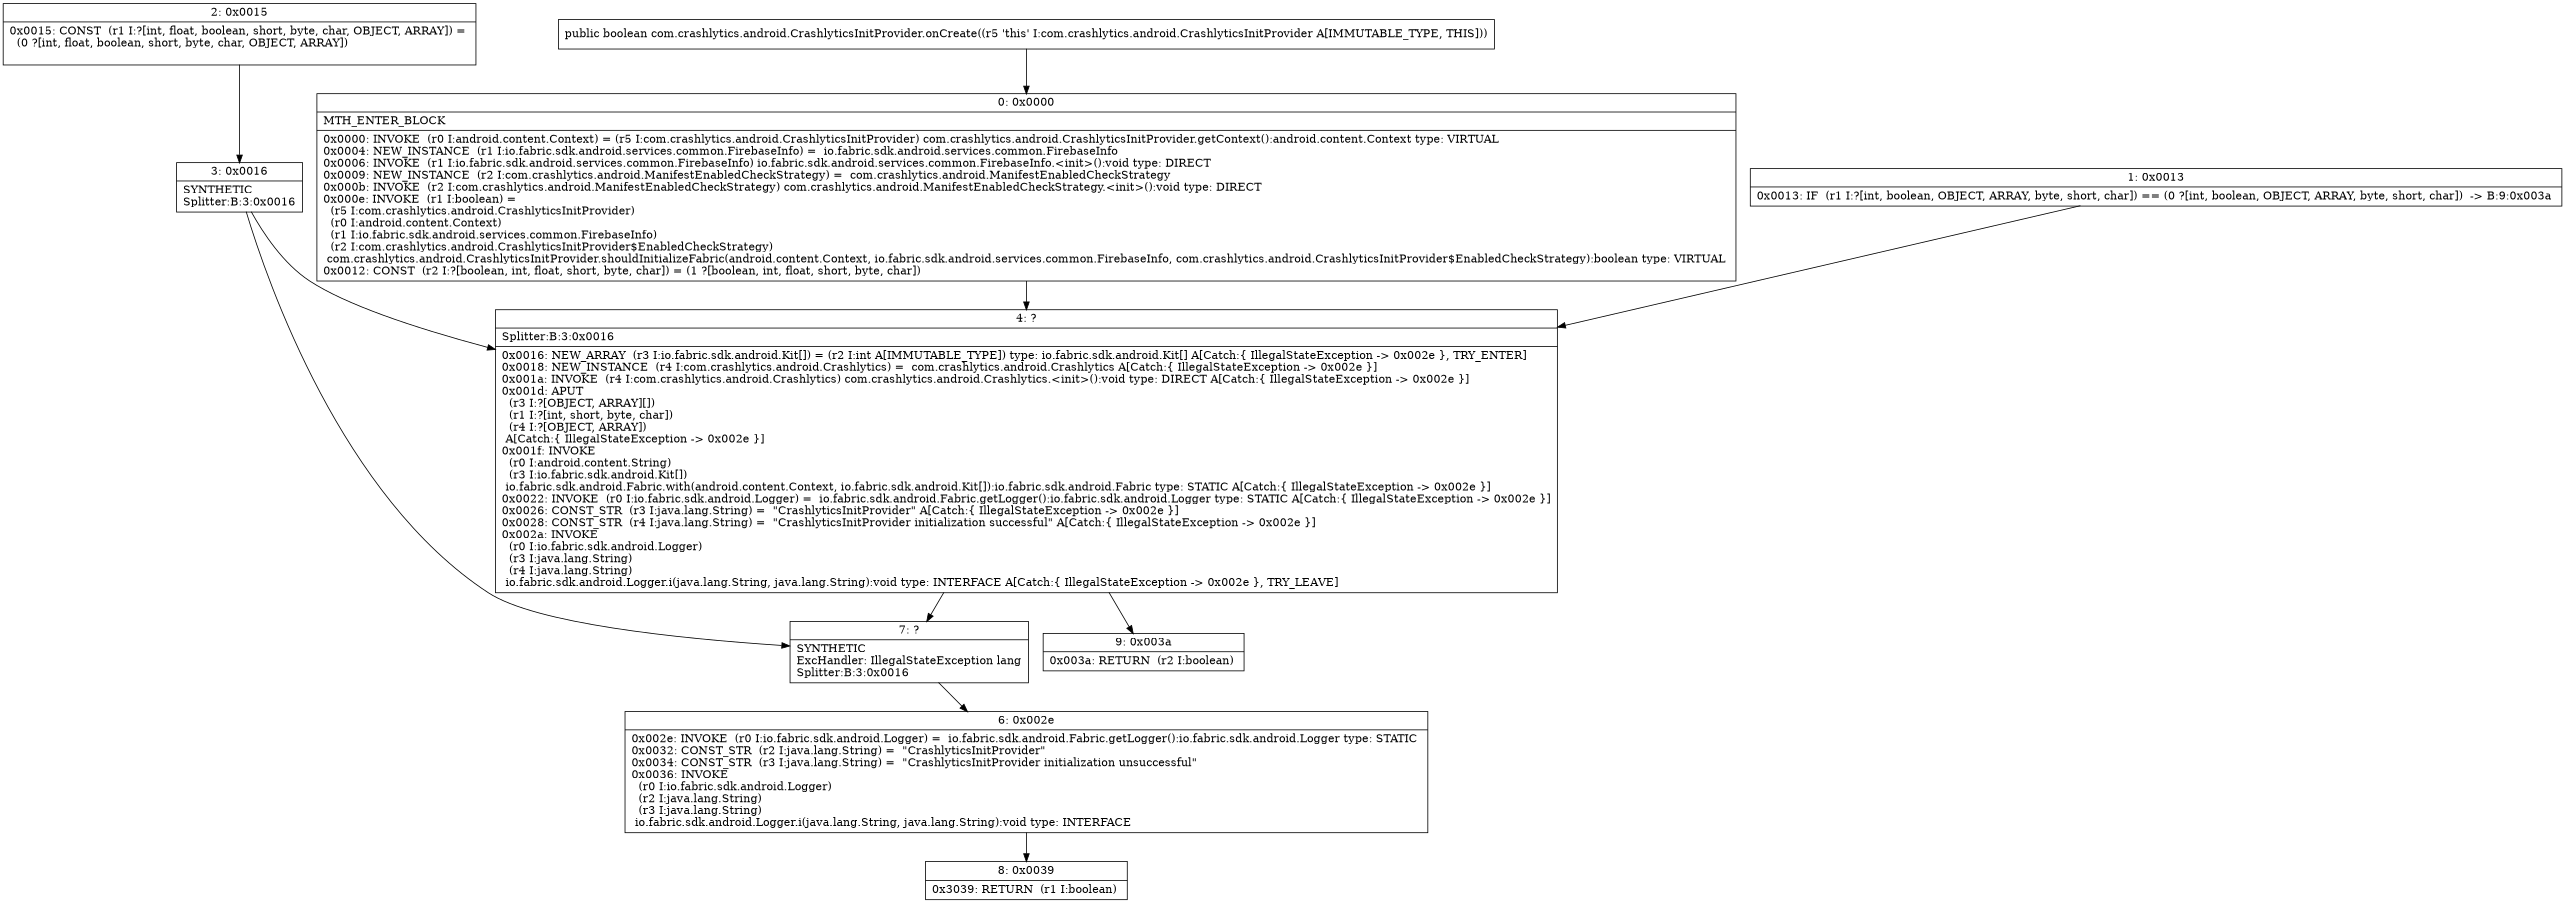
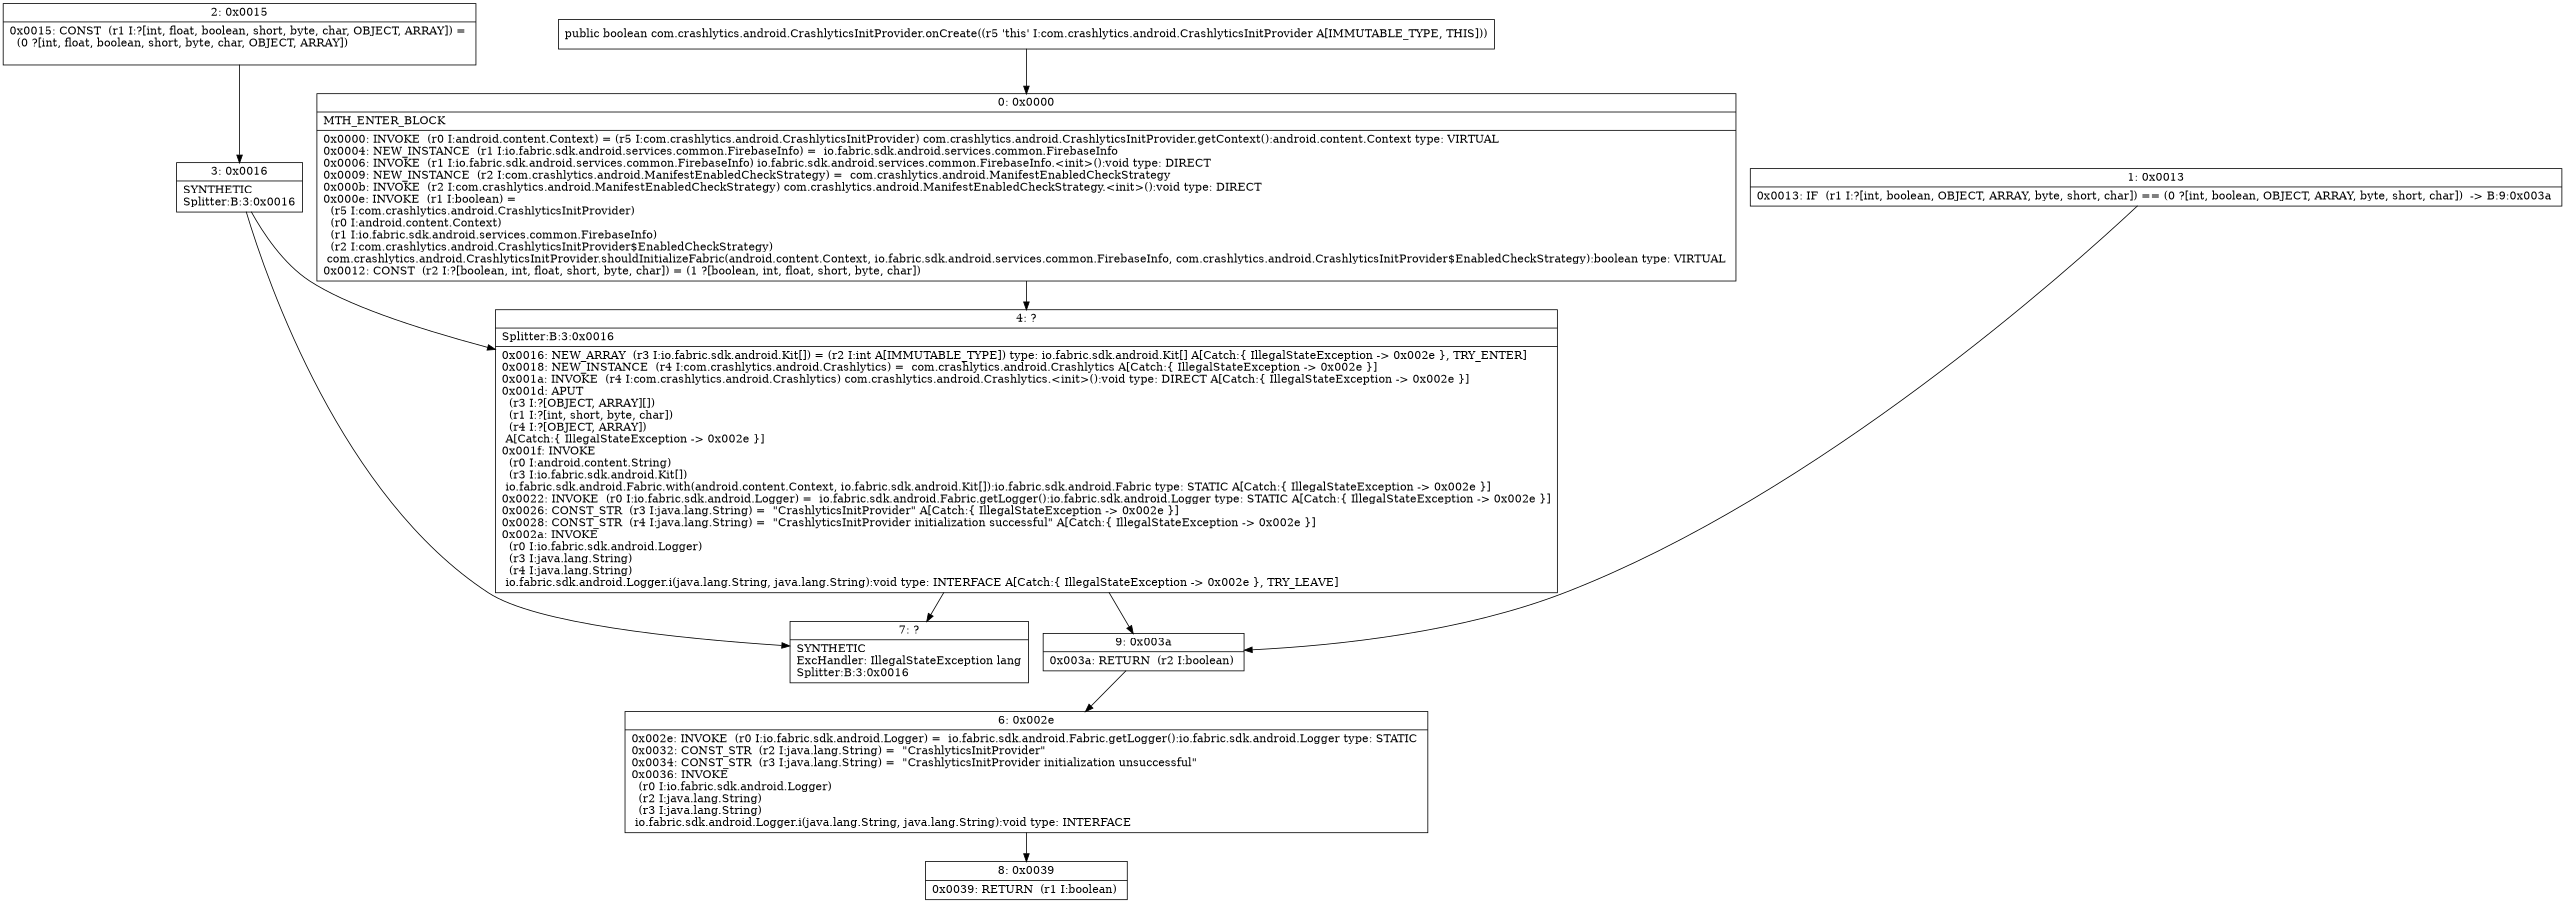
edge "1: 0x0013" -> "4: ?": now "1: 0x0013" -> "9: 0x003a"
edge "7: ?" -> "6: 0x002e": now "9: 0x003a" -> "6: 0x002e"
node "8: 0x0039": text "0x3039: RETURN  (r1 I:boolean)" -> "0x0039: RETURN  (r1 I:boolean)"
